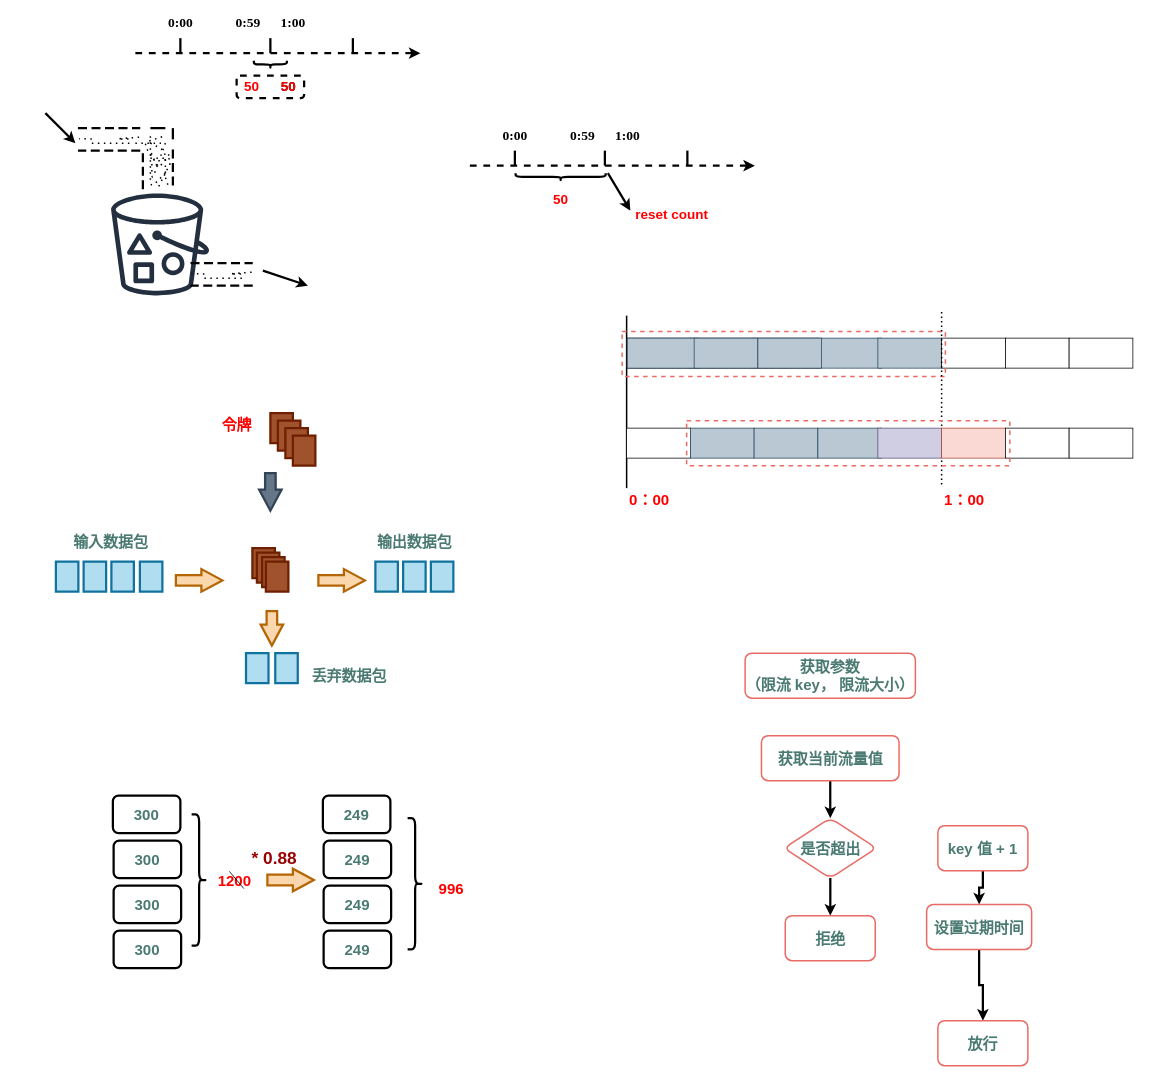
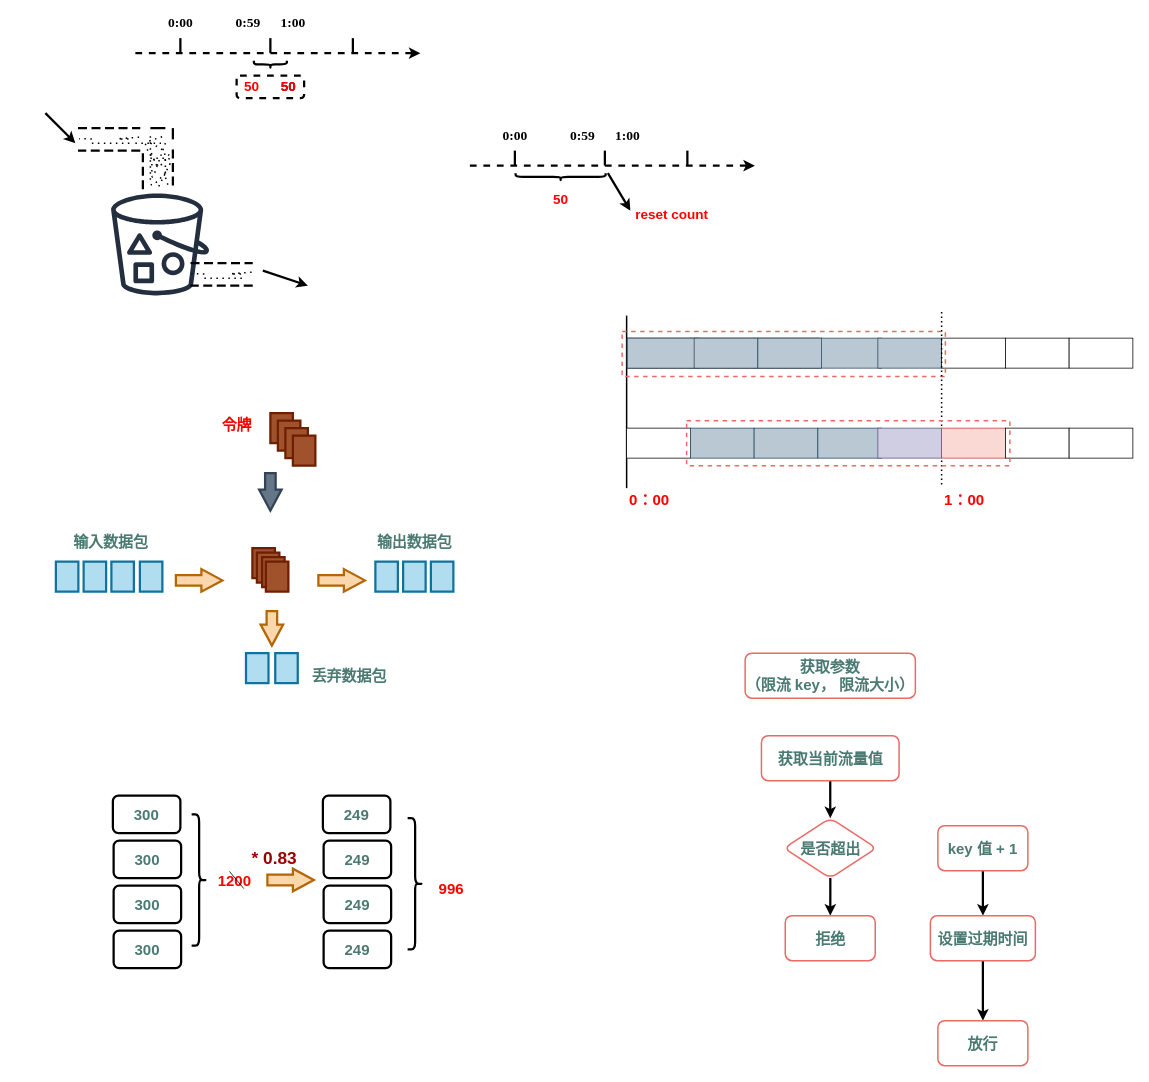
node "* 0.88": label "* 0.88" -> "* 0.83"
node "设置过期时间": moved (979, 927) -> (983, 938)
